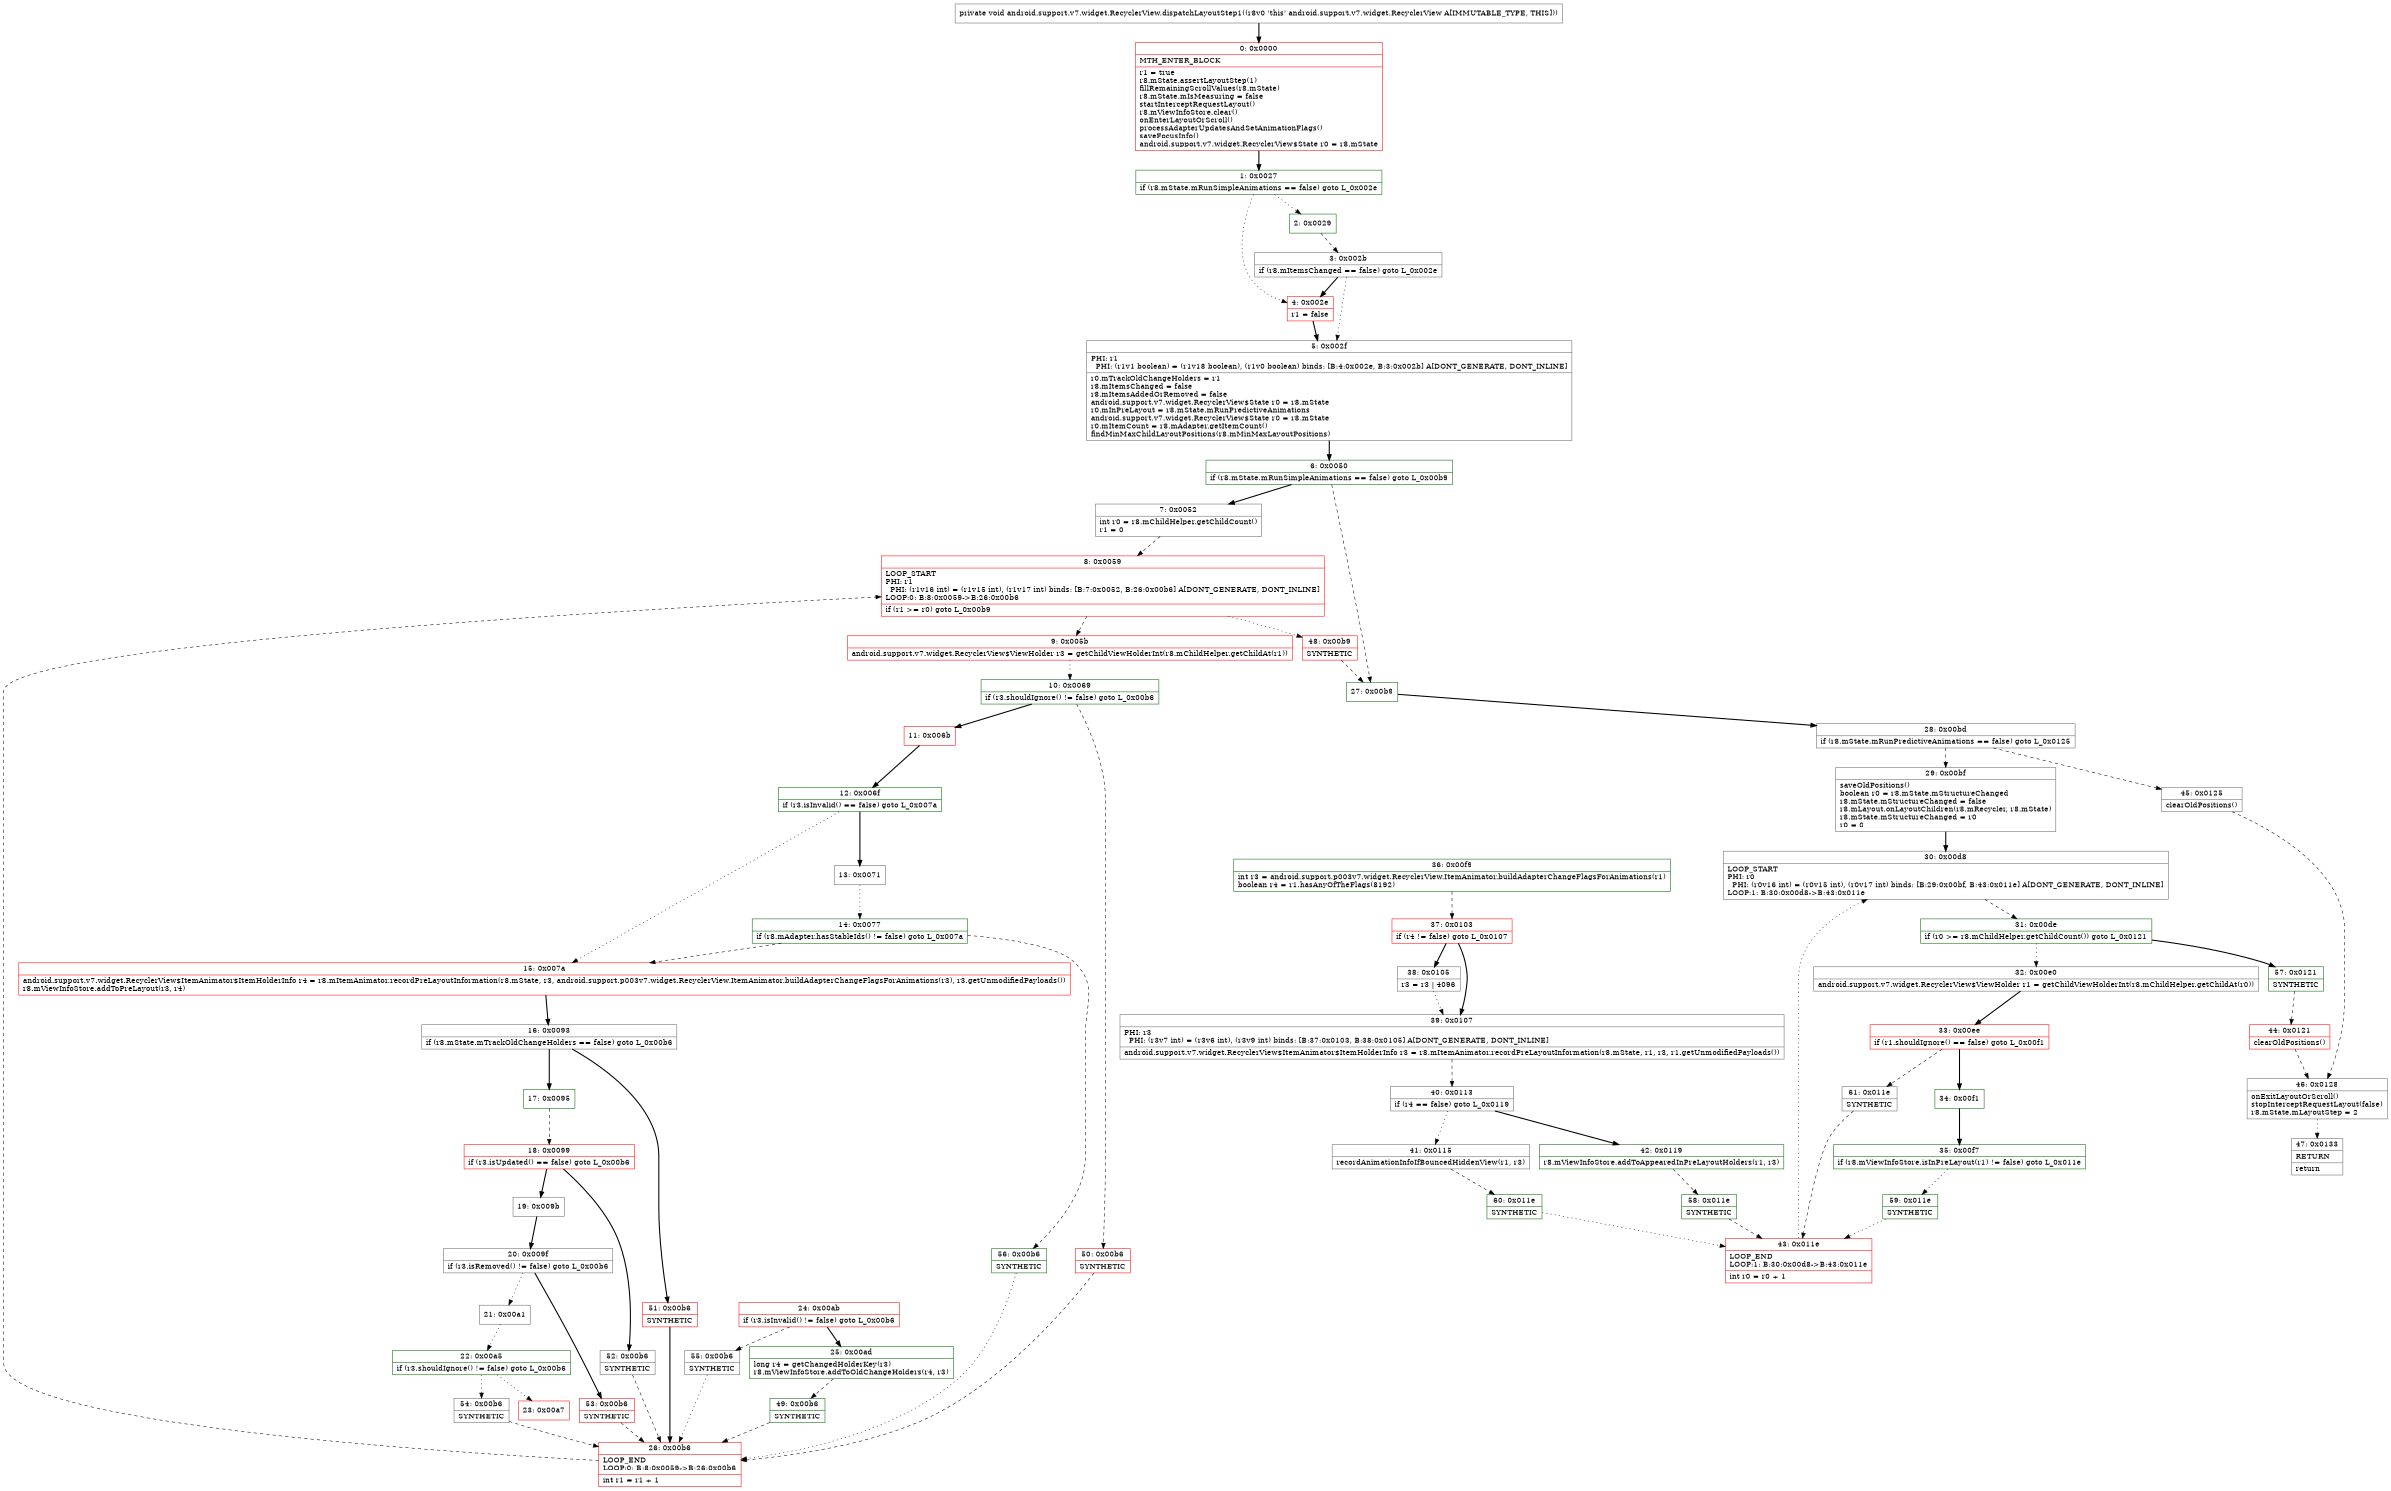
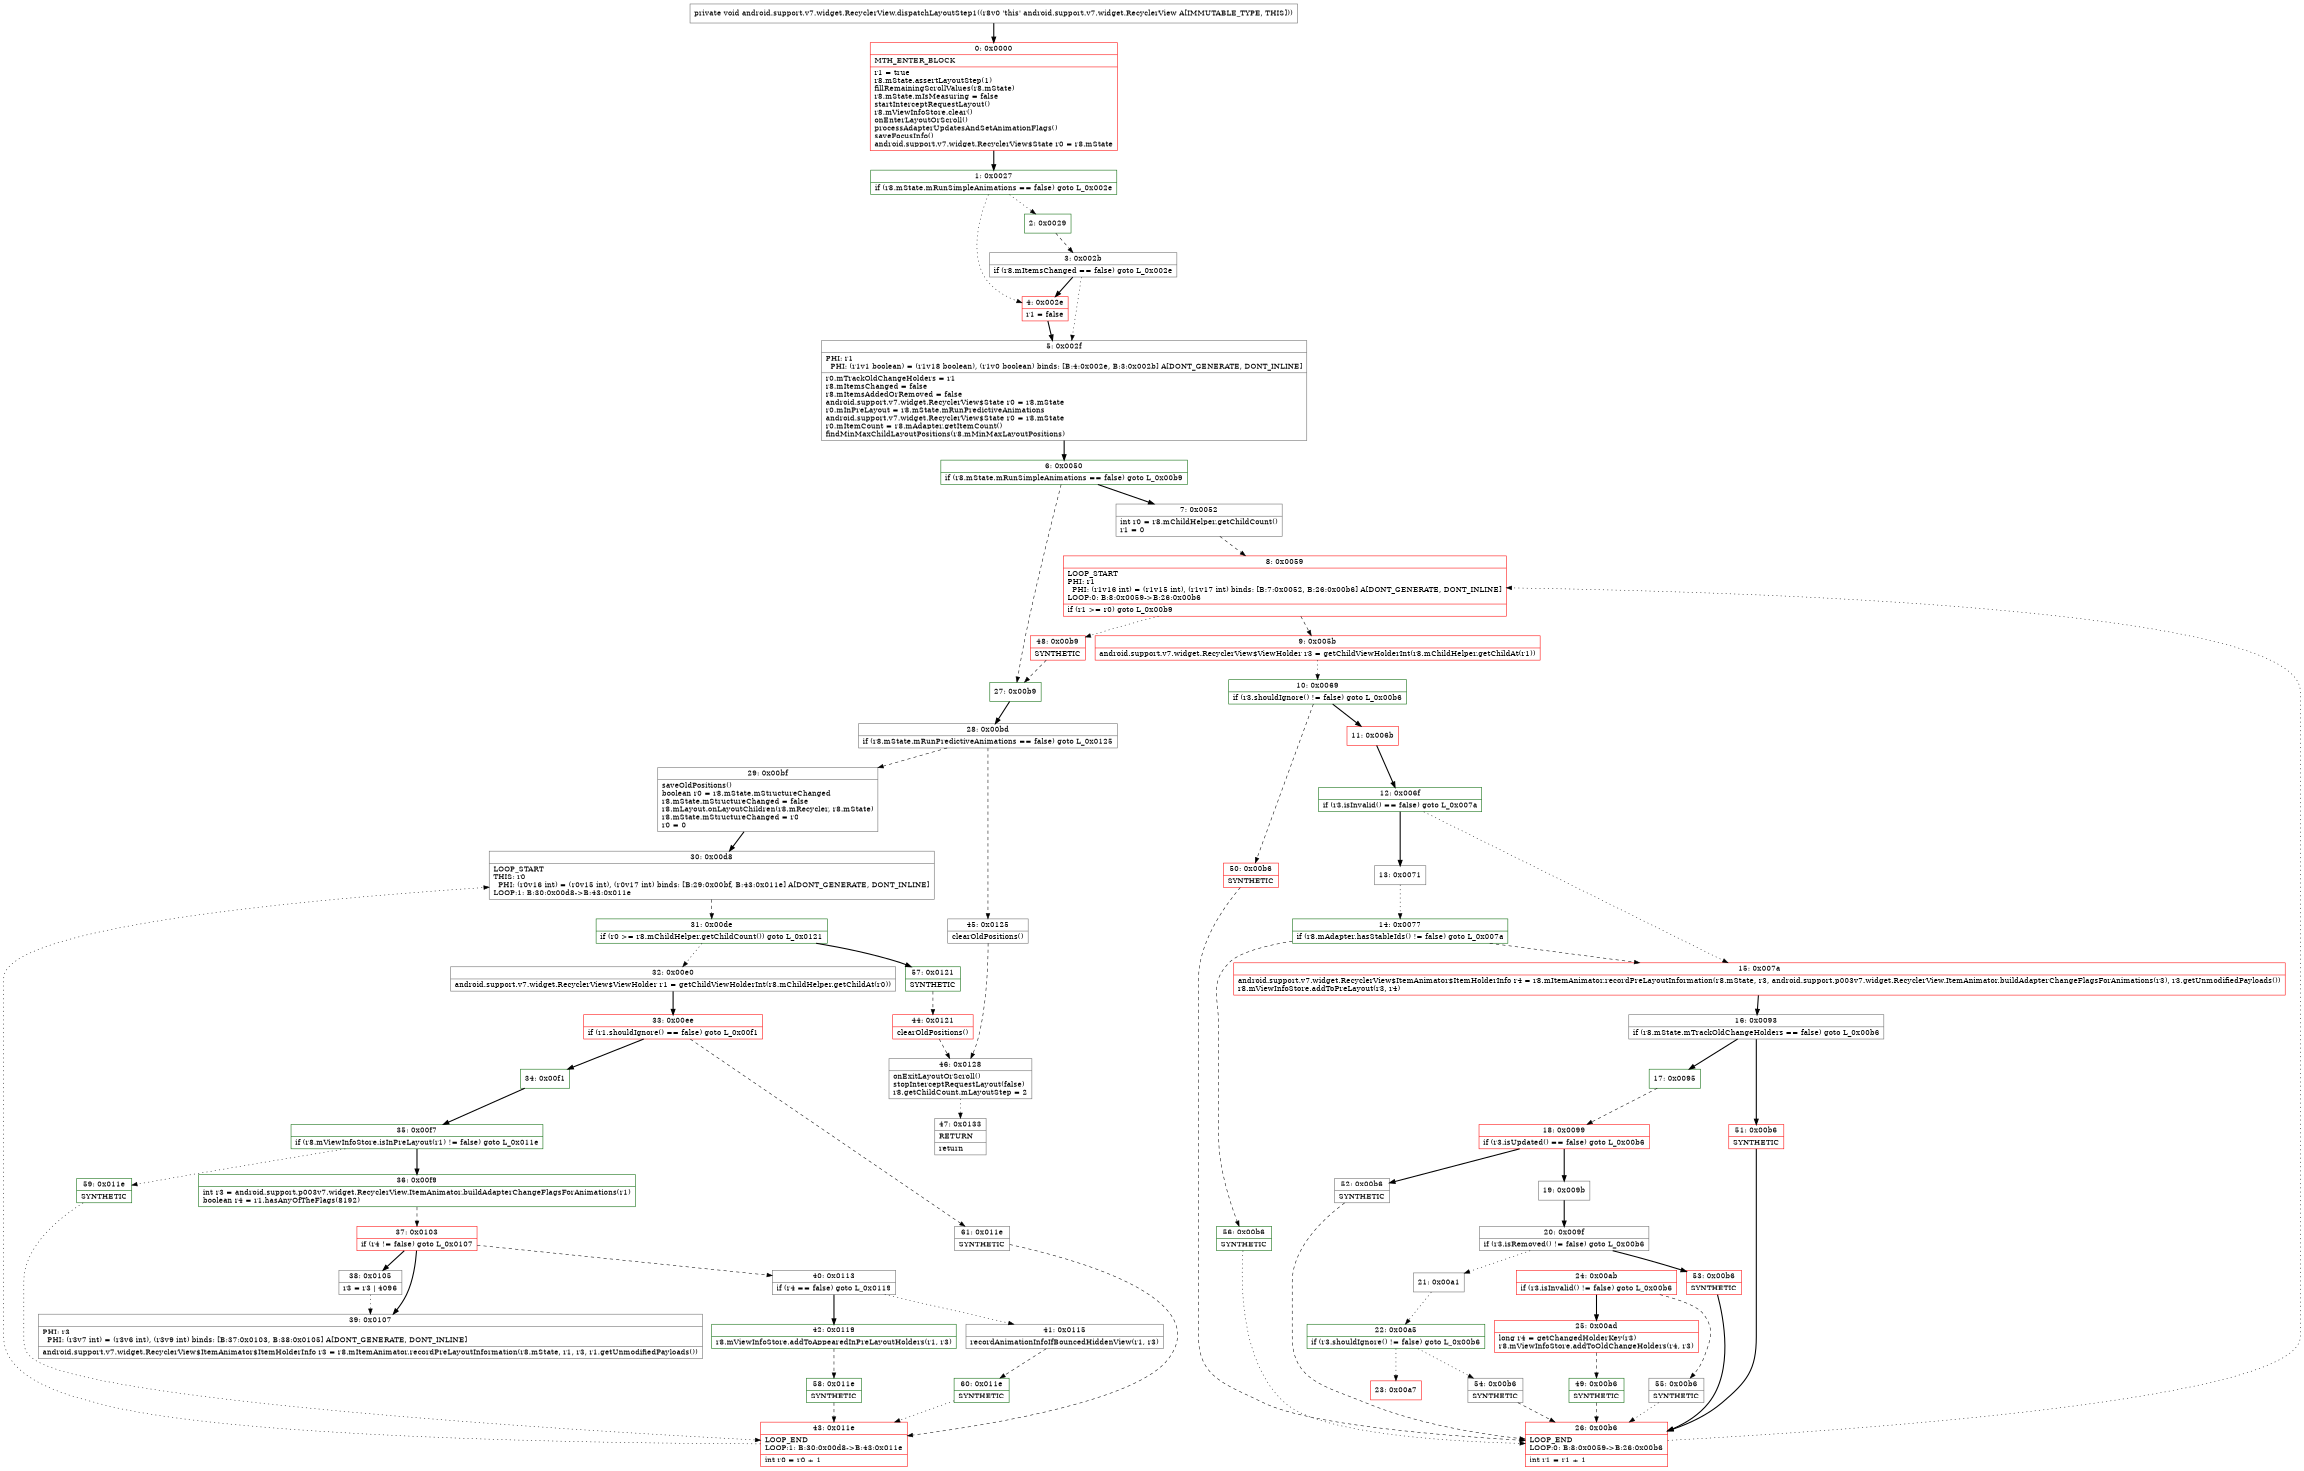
node "30: 0x00d8": text "PHI: r0" -> "THIS: r0"
edge "26: 0x00b6" -> "8: 0x0059": style dashed -> dotted
edge "39: 0x0107" -> "40: 0x0113": now "37: 0x0103" -> "40: 0x0113"
node "46: 0x0128": text "r8.mState.mLayoutStep = 2" -> "r8.getChildCount.mLayoutStep = 2"
edge "35: 0x00f7" -> "36: 0x00f9": added
node "25: 0x00ad": color darkgreen -> red
edge "53: 0x00b6" -> "26: 0x00b6": style dashed -> bold
